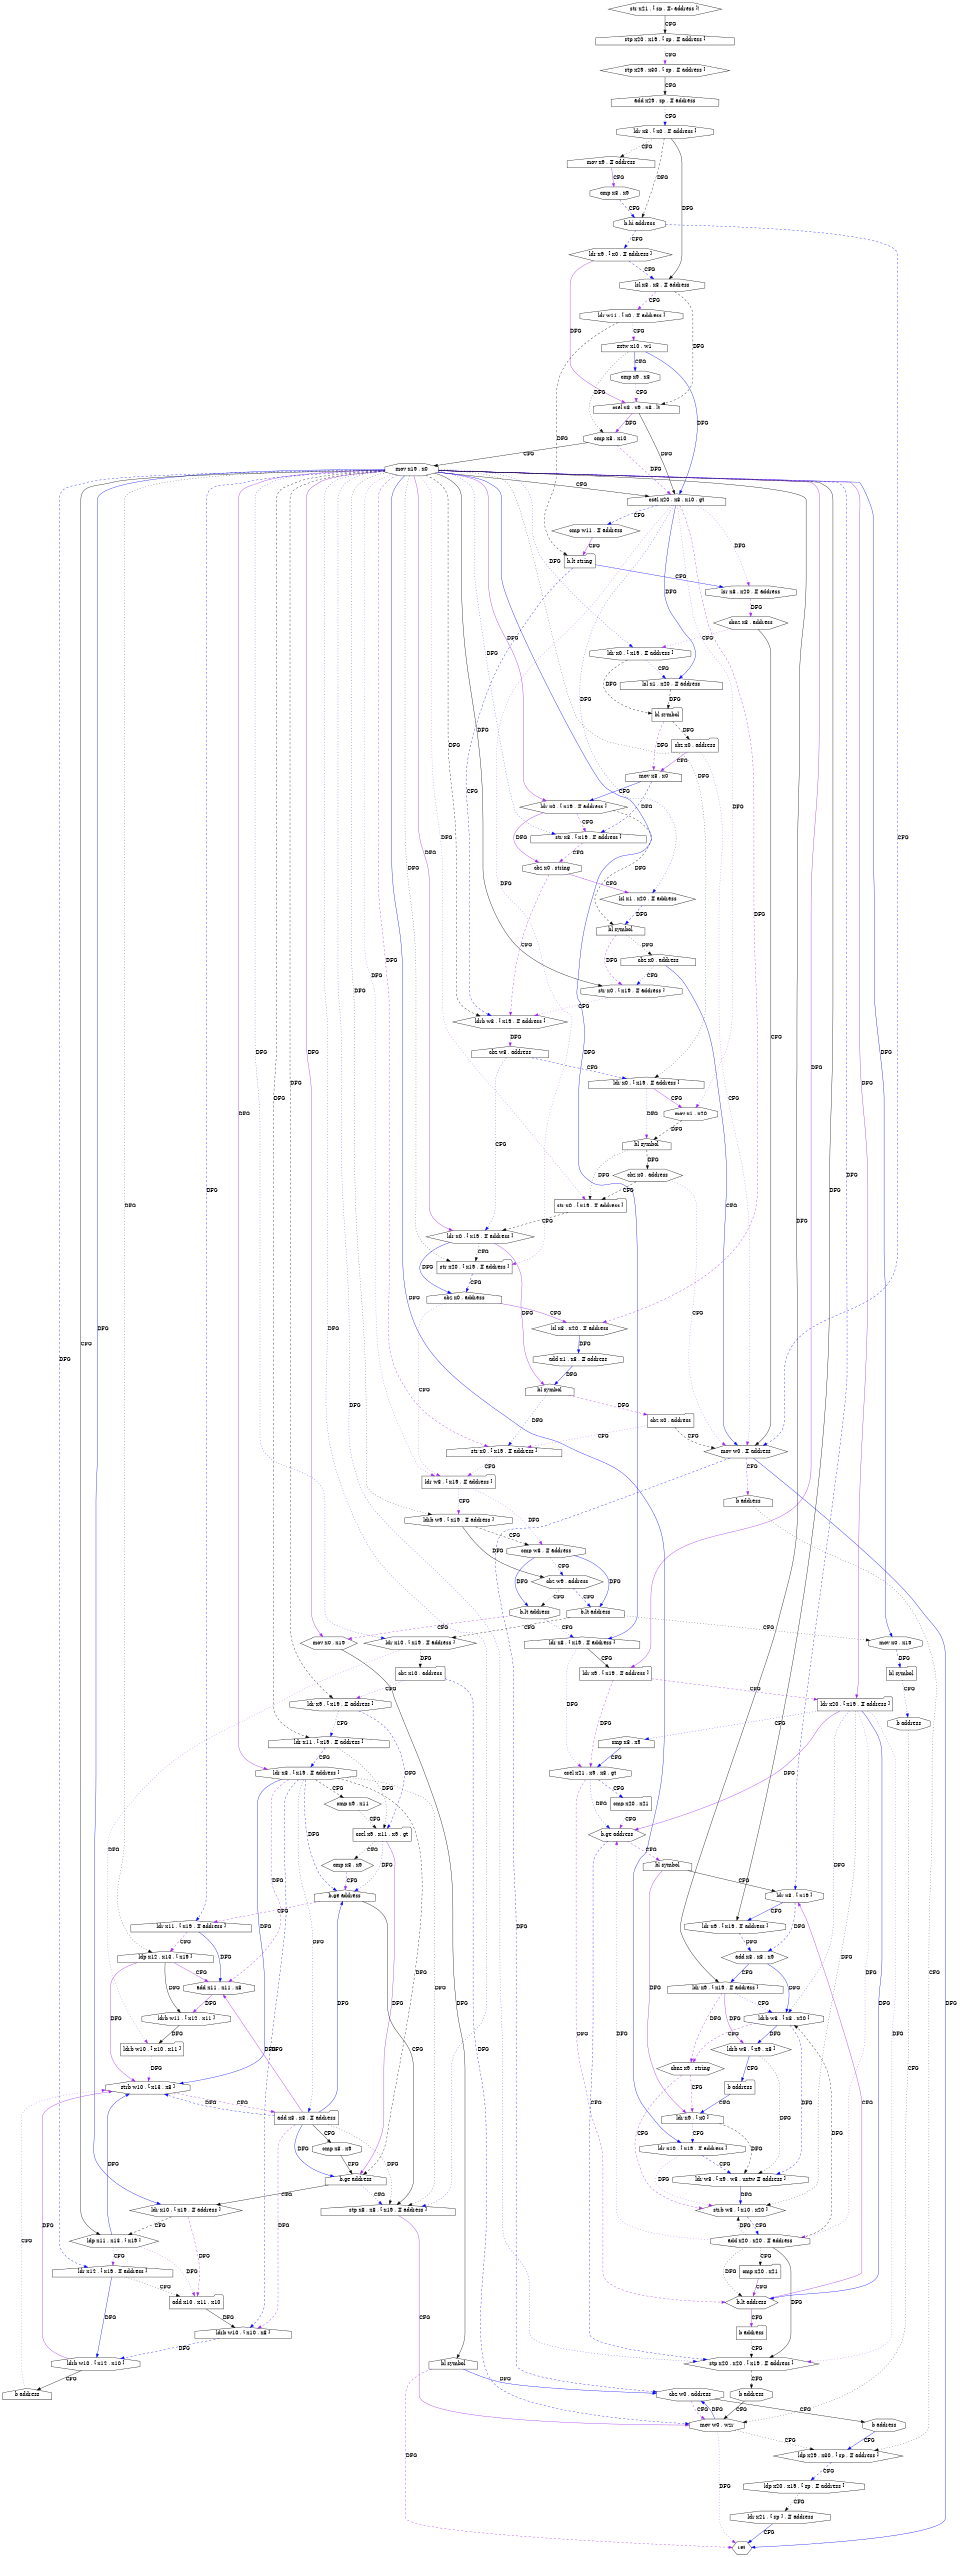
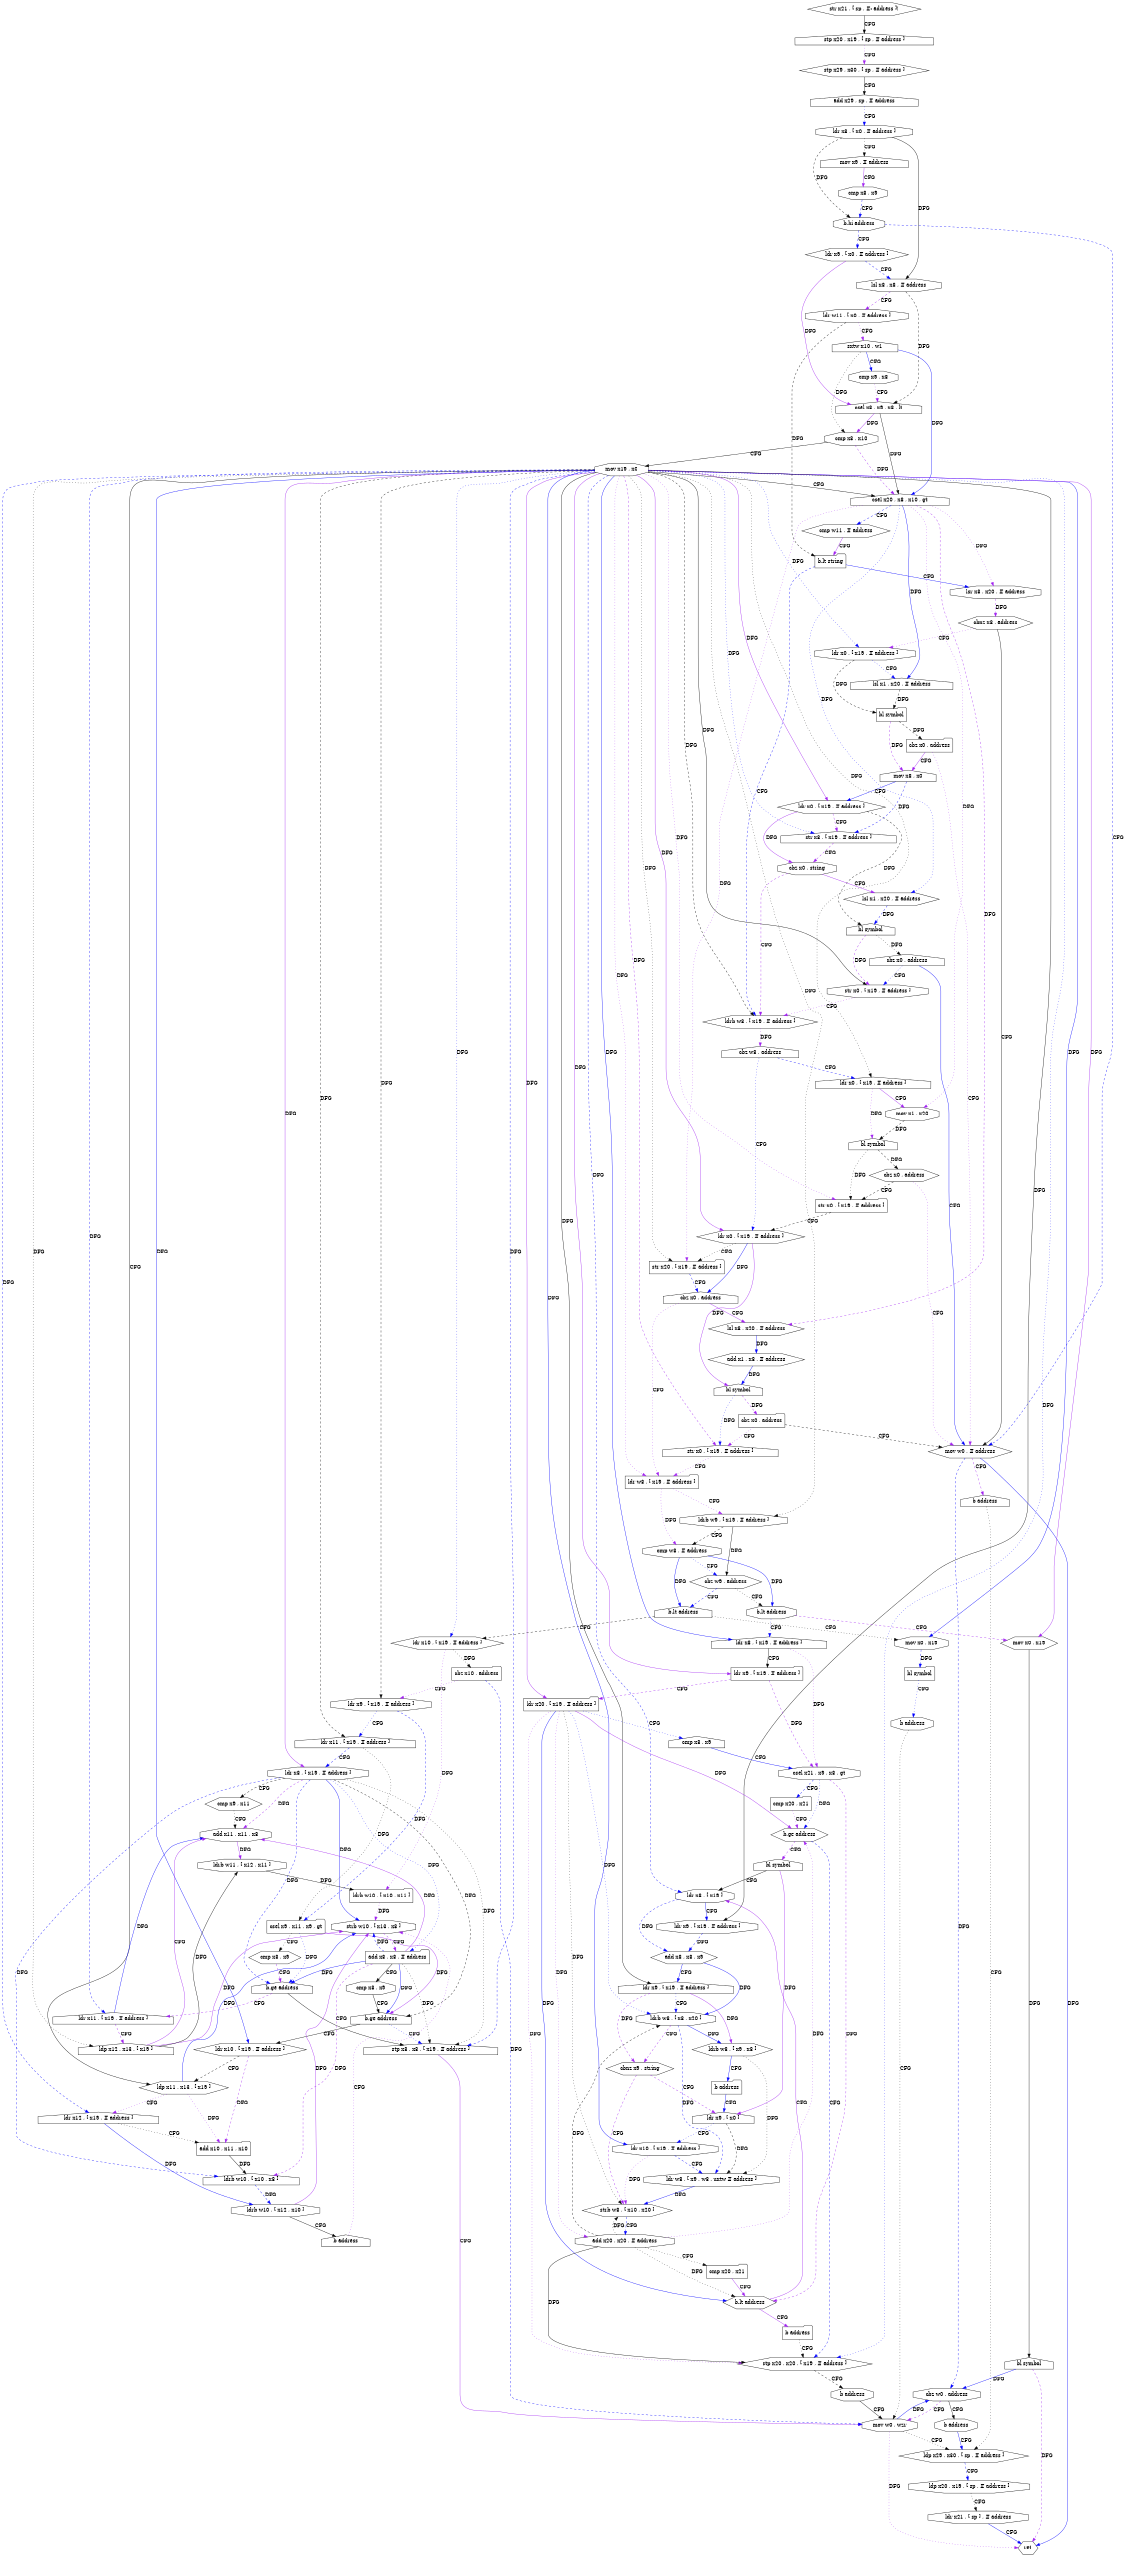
node "add x1 , x8 , # address": shape octagon -> hexagon
edge "mov x19 , x0" -> "stp x8 , x8 , [ x19 , # address ]": style dotted -> dashed
edge "cmp x9 , x11" -> "csel x9 , x11 , x9 , gt": now "cmp x9 , x11" -> "add x11 , x11 , x8"
